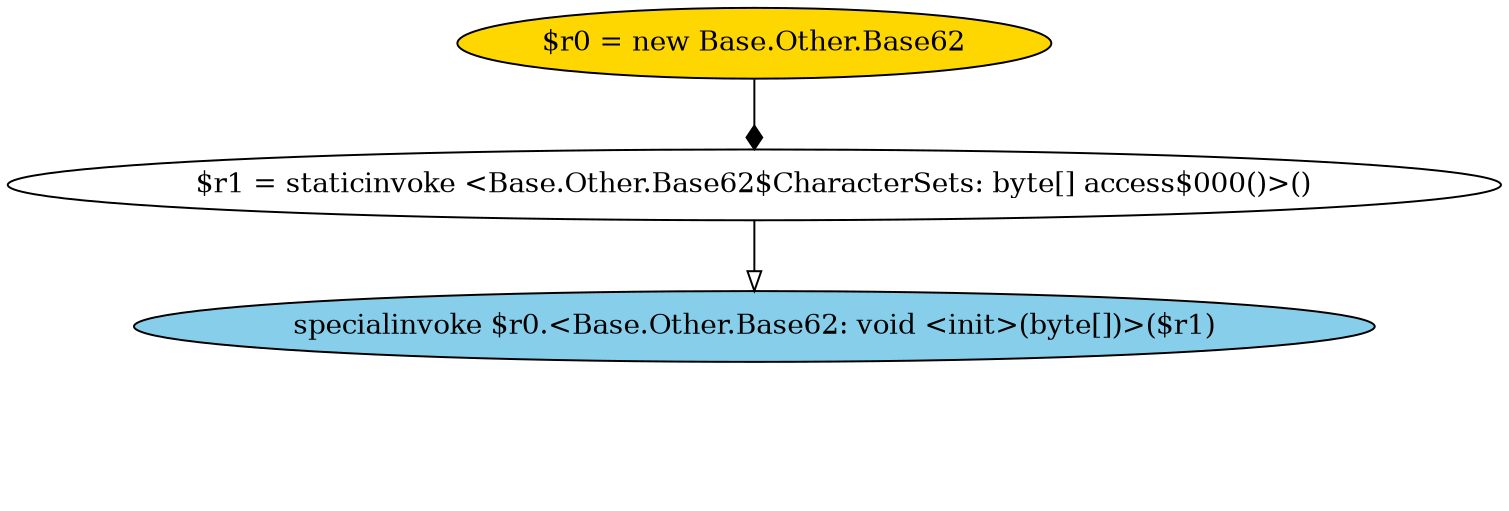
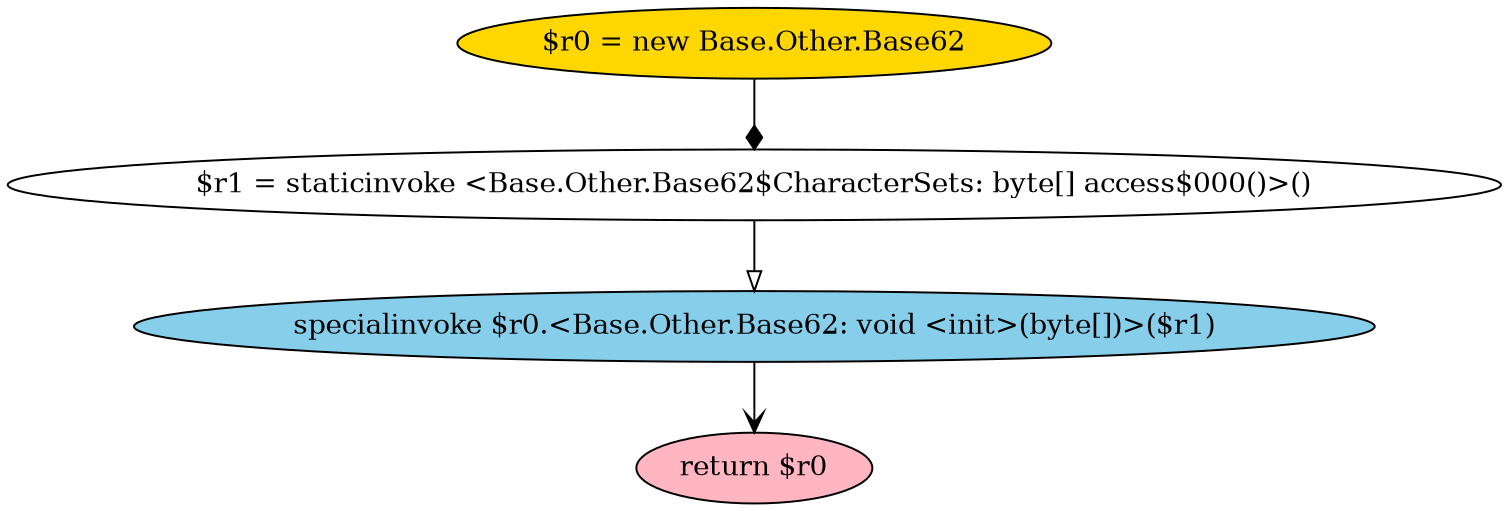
node "return $r0": added
